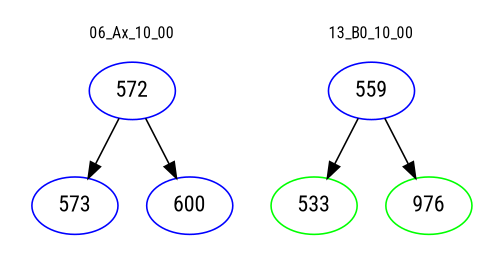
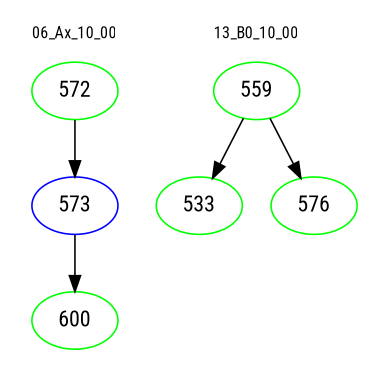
node "572": color blue -> green
node "559": color blue -> green
edge "572" -> "600": now "573" -> "600"
node "600": color blue -> green
node "976": label "976" -> "576"
